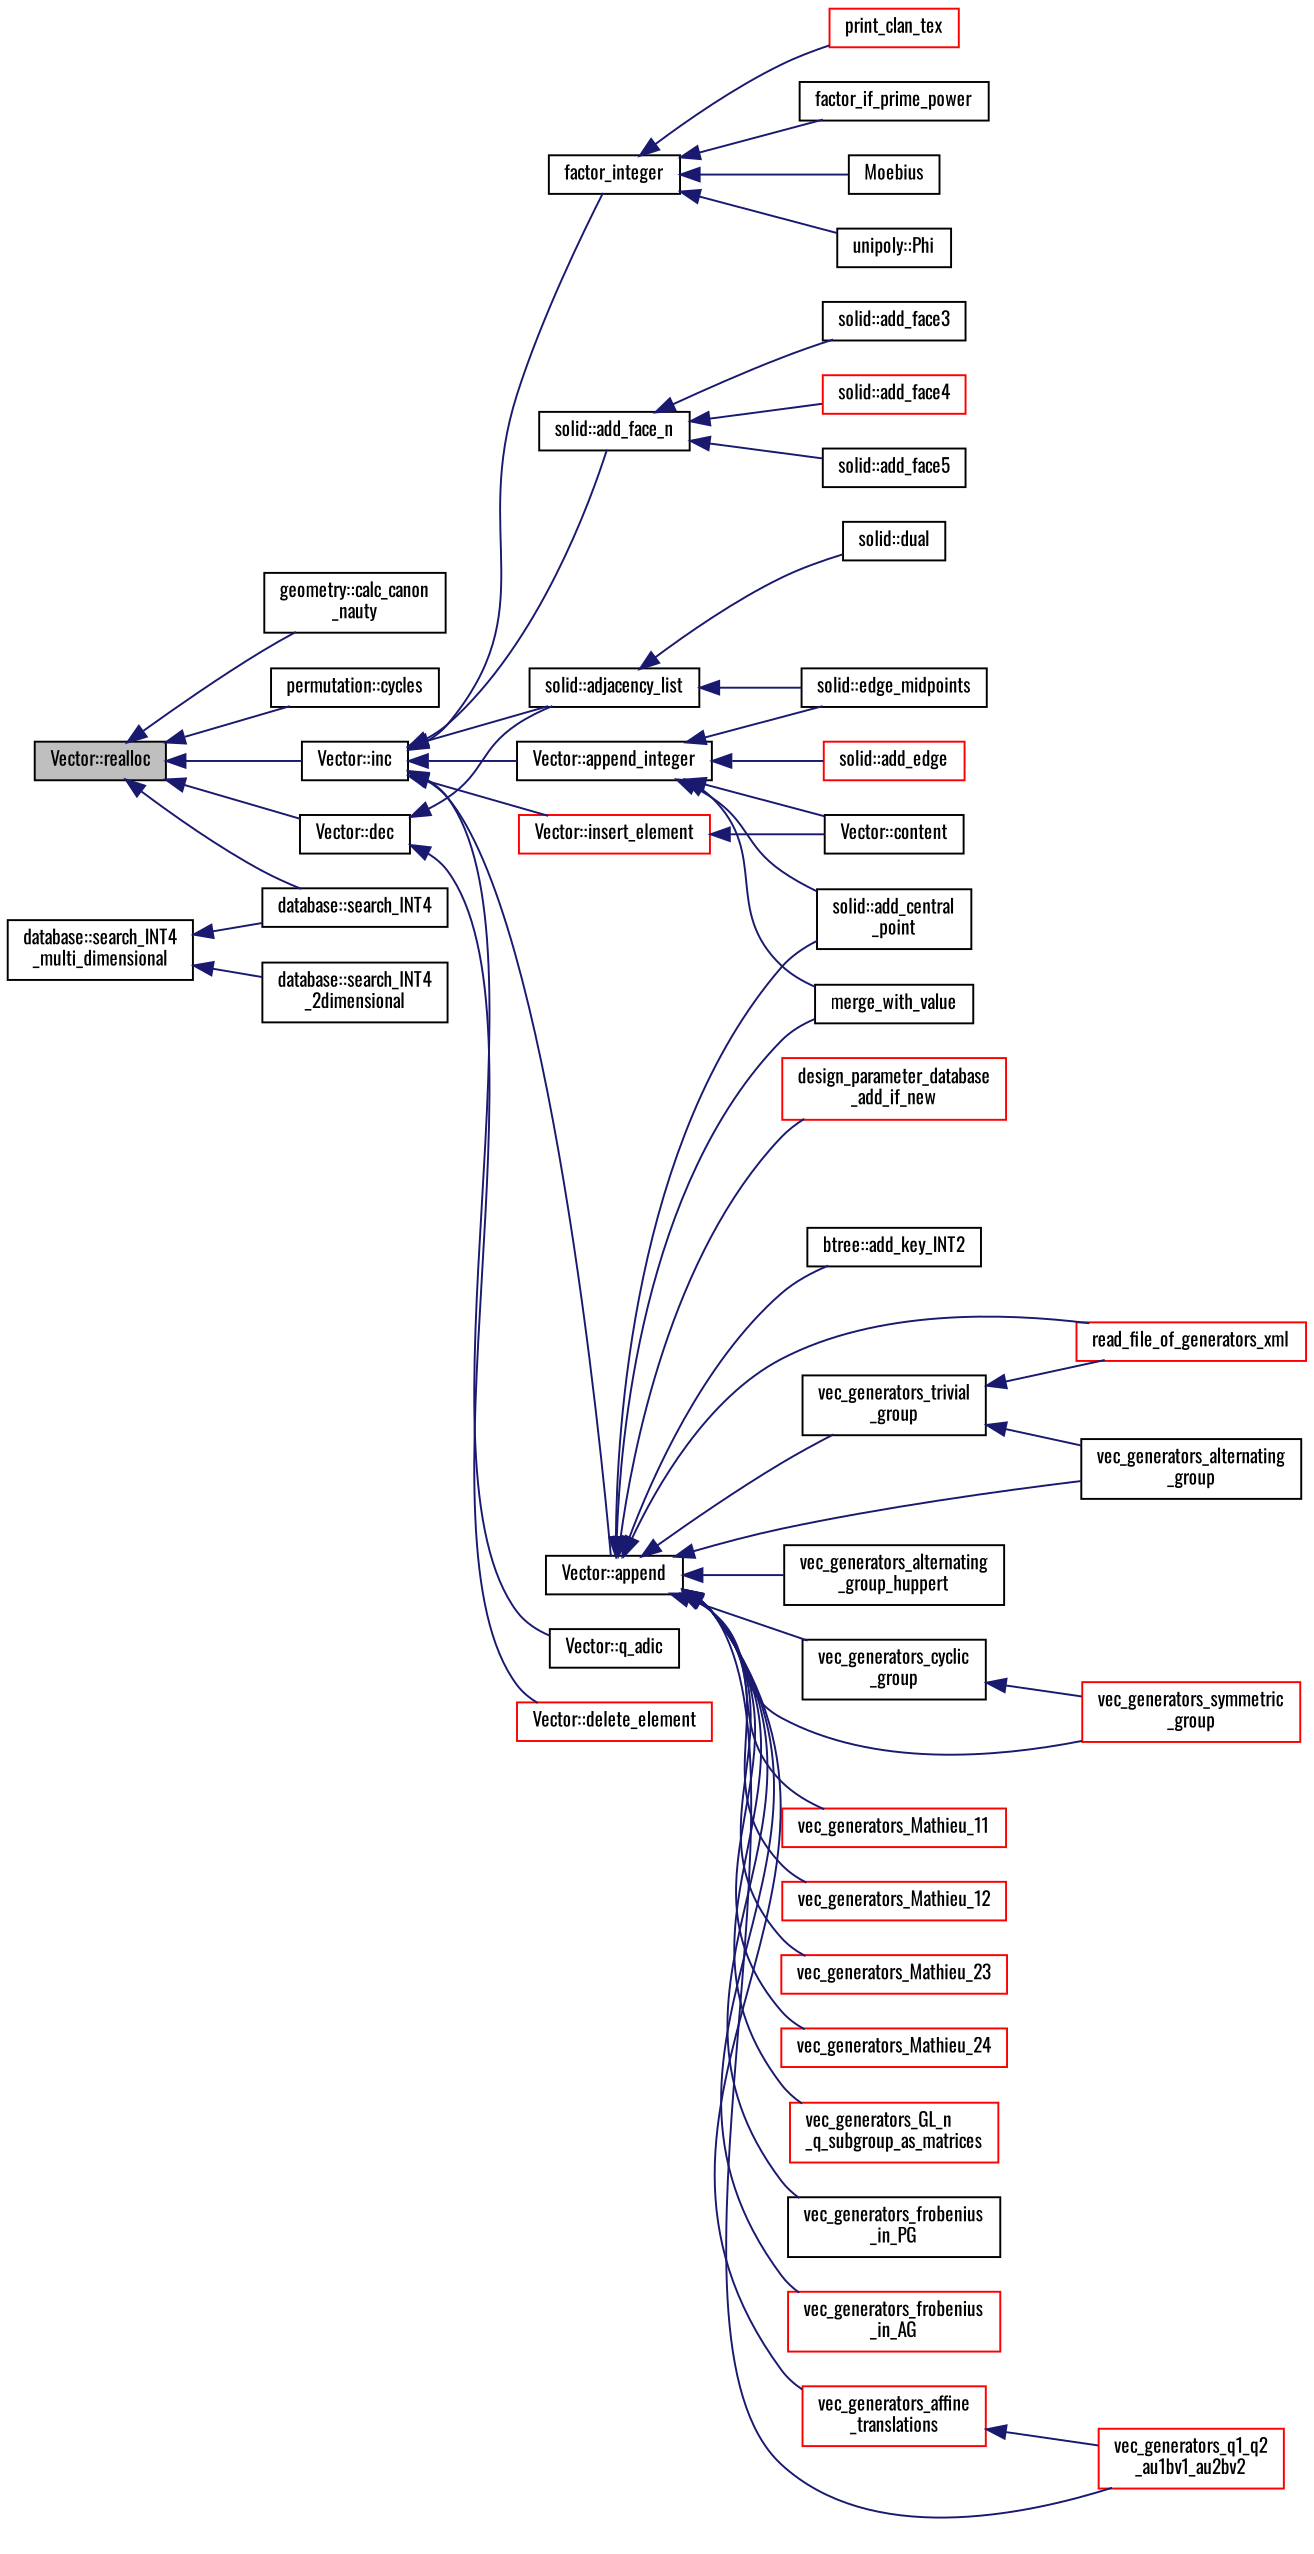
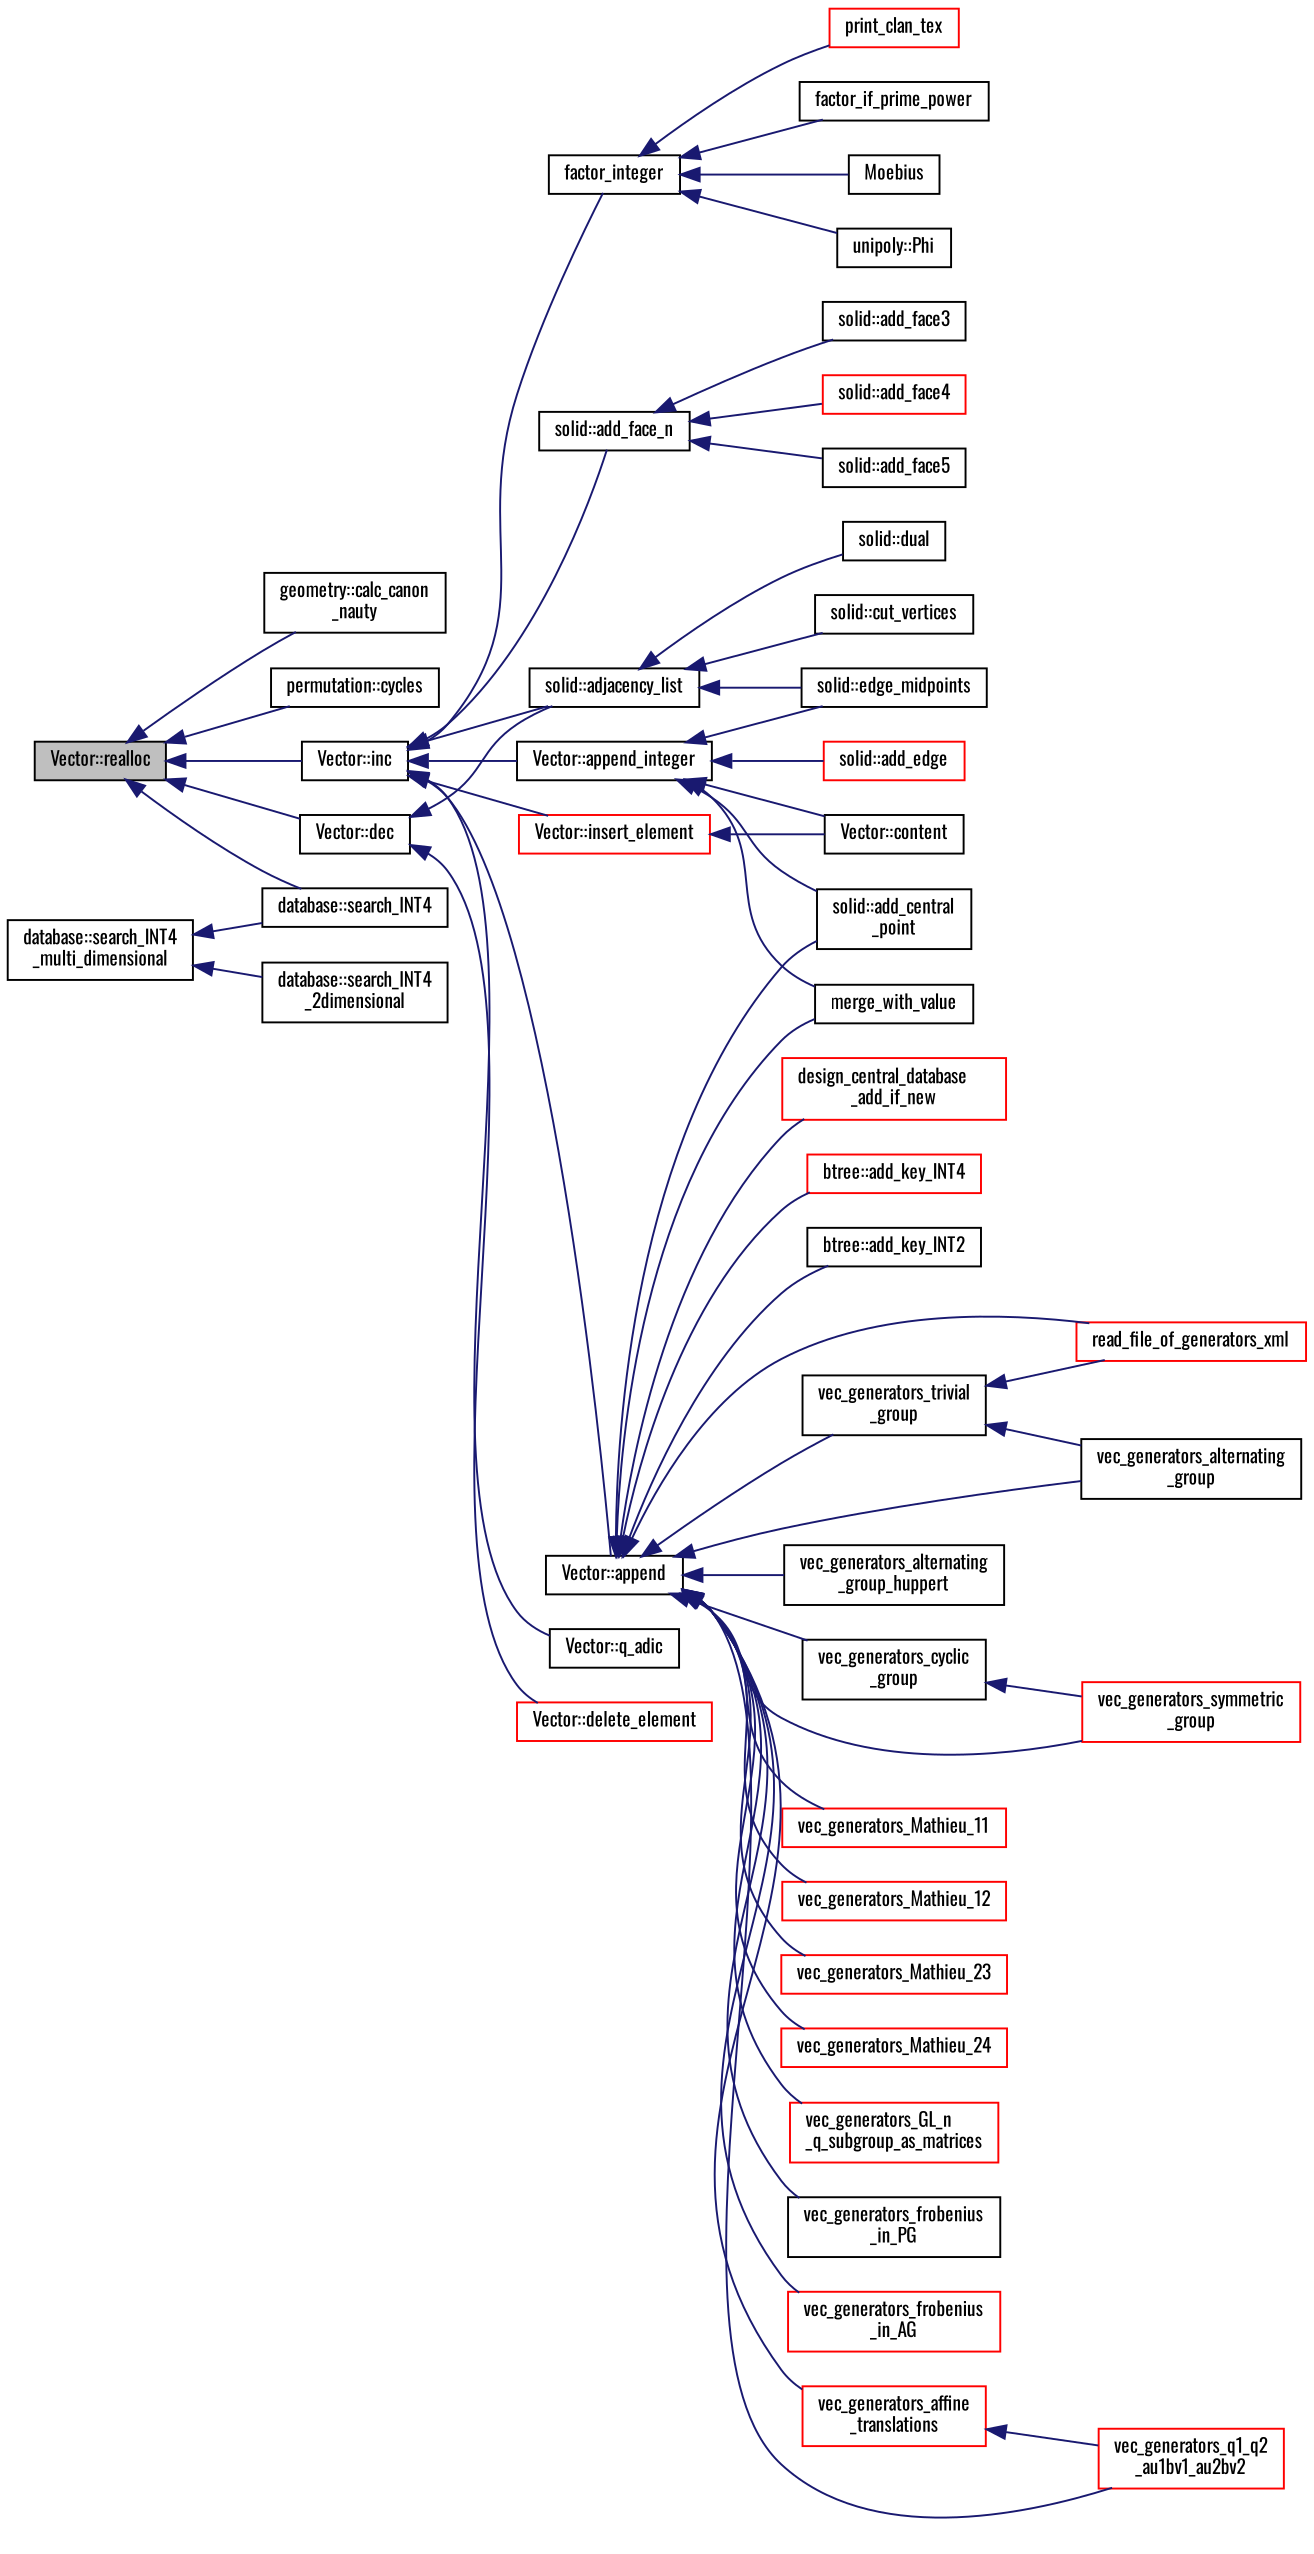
node "solid::cut_vertices": added
node "design_parameter_database _add_if_new": label "design_parameter_database _add_if_new" -> "design_central_database _add_if_new"
node "btree::add_key_INT4": added
